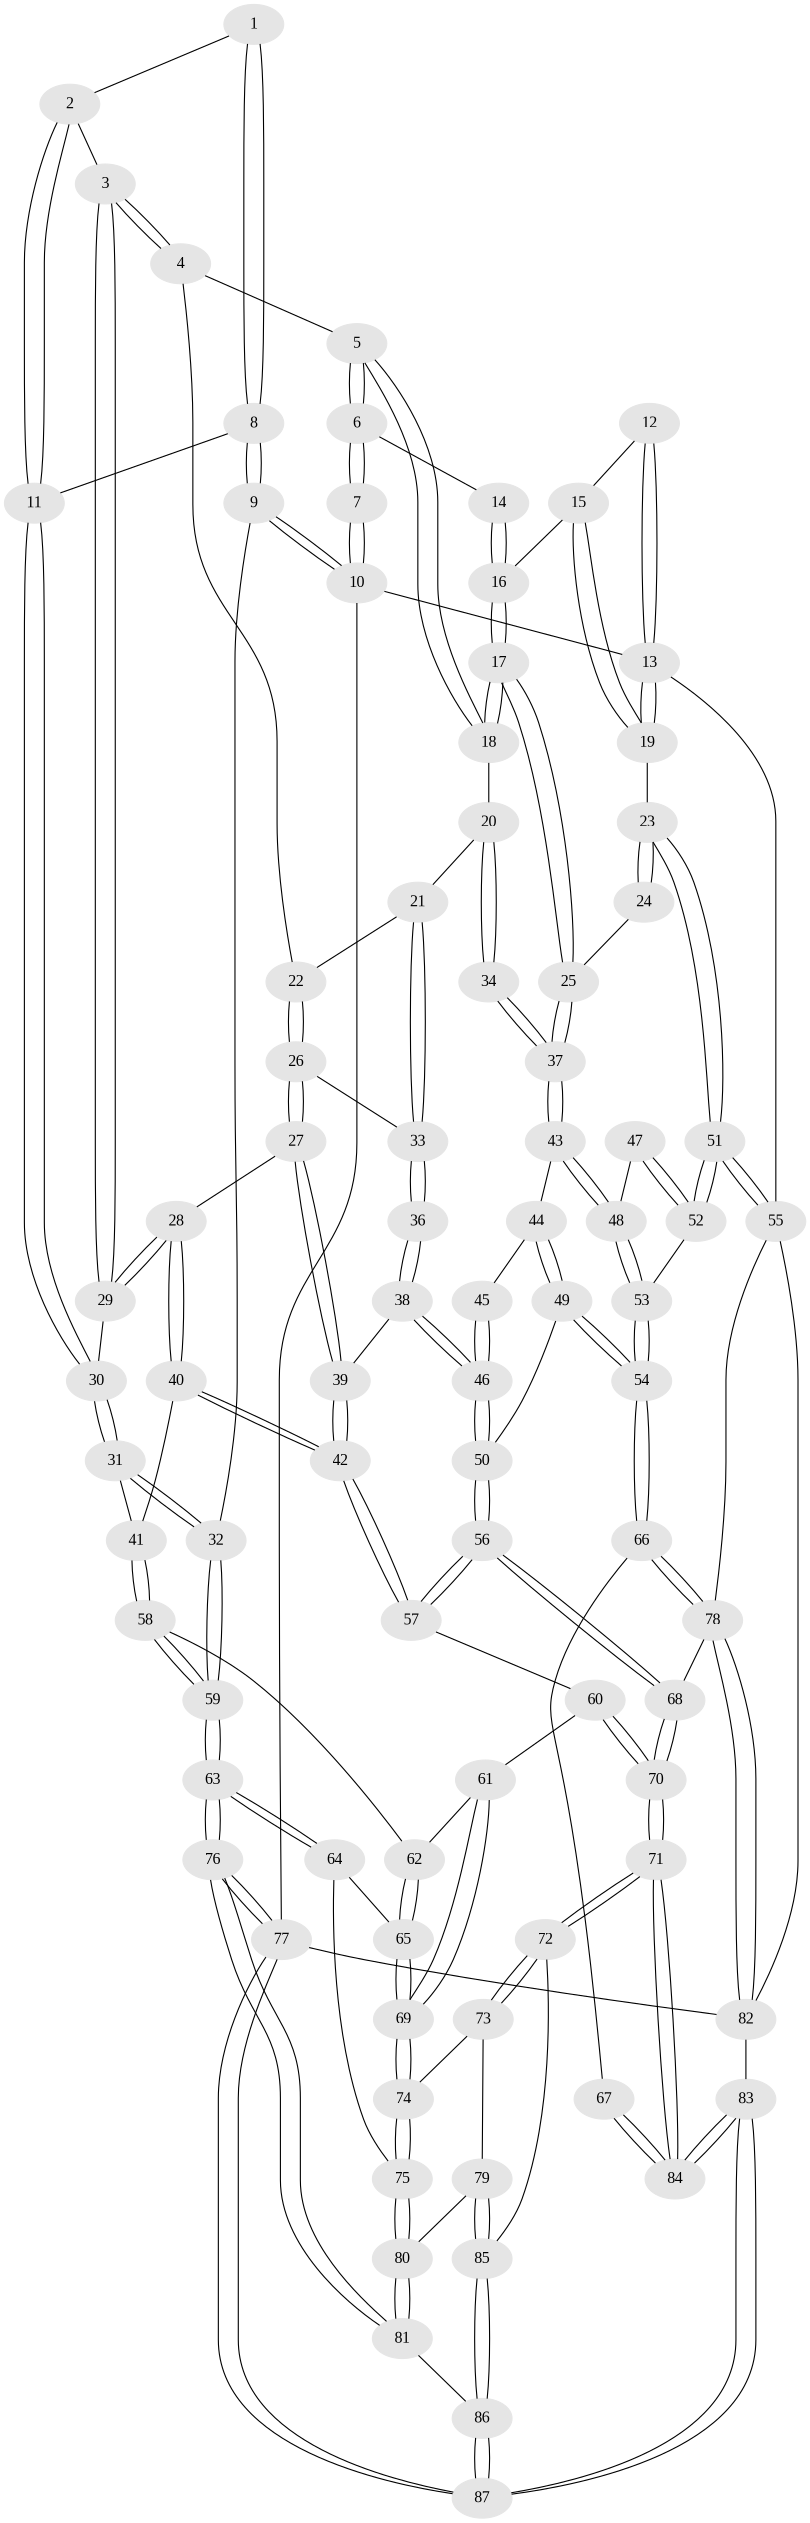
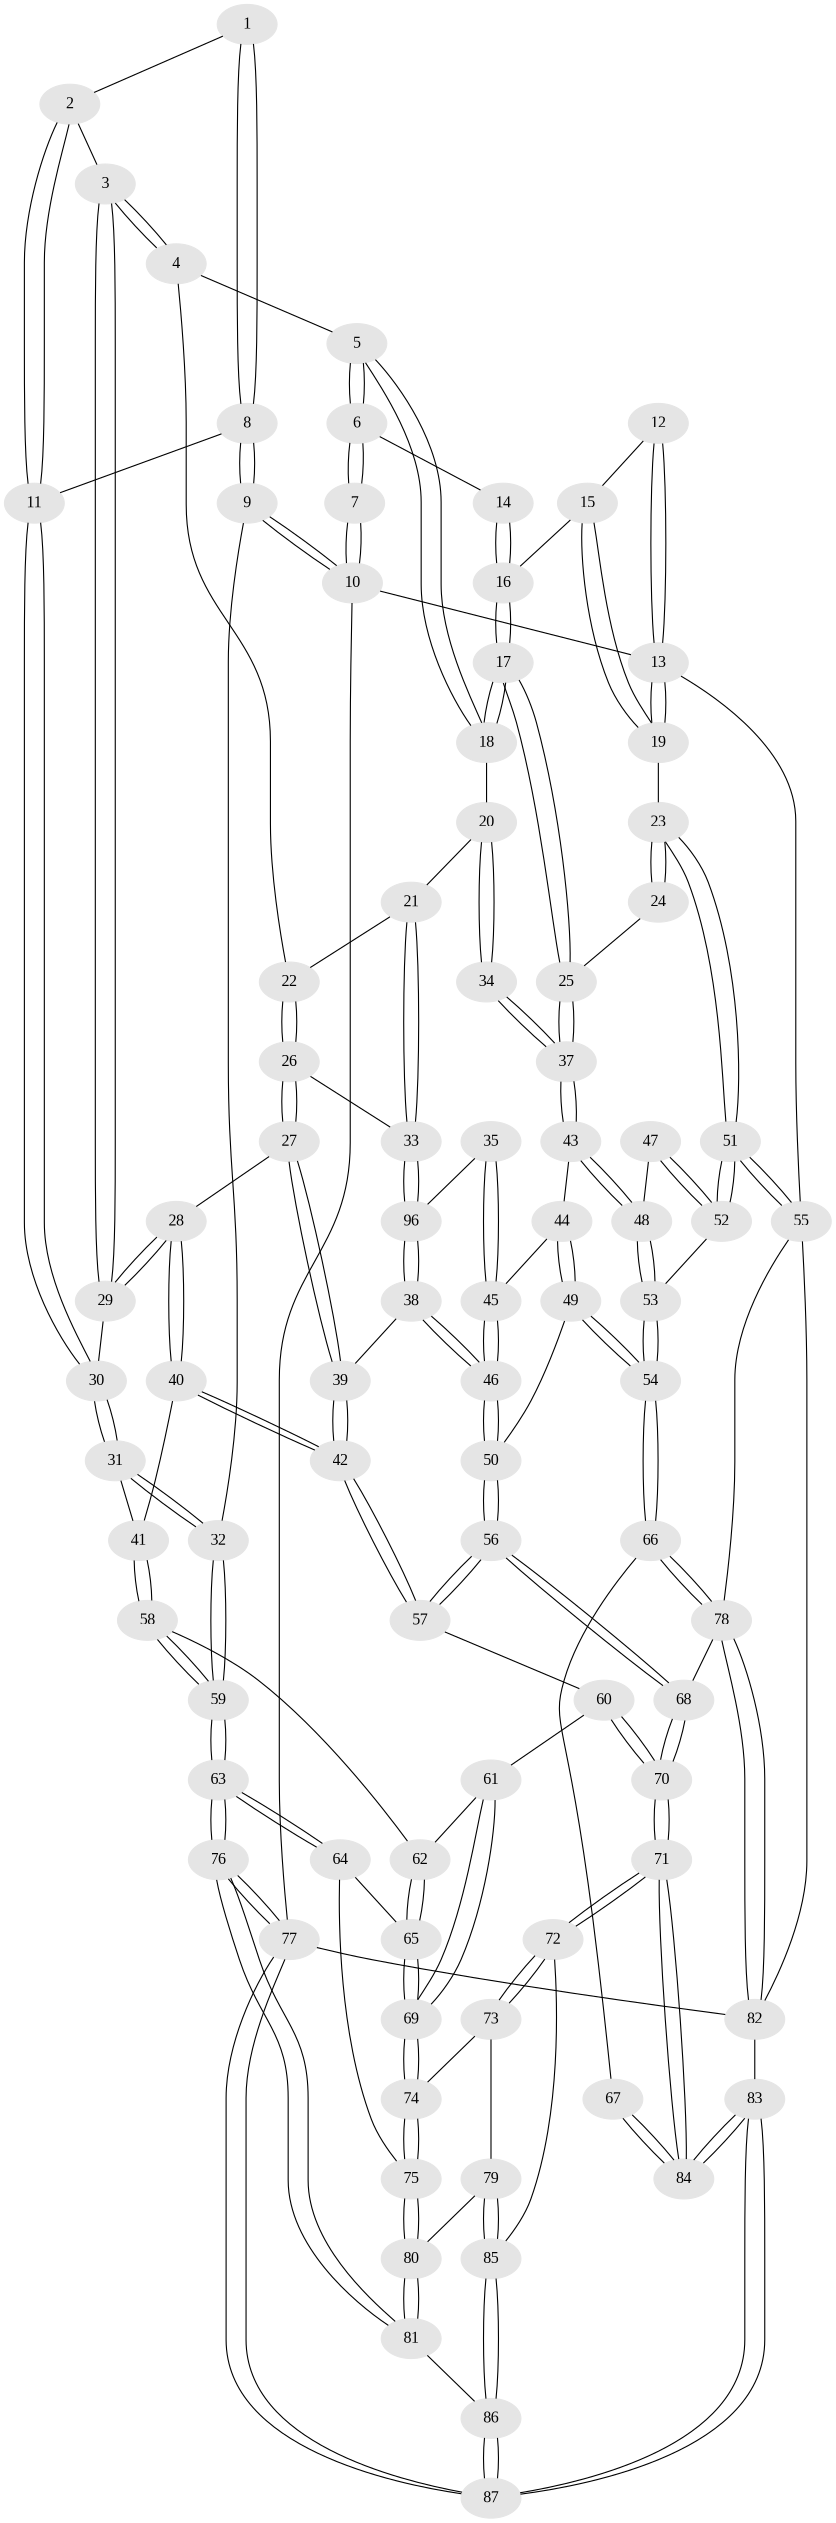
node "35": added
node "36": label "36" -> "96"
